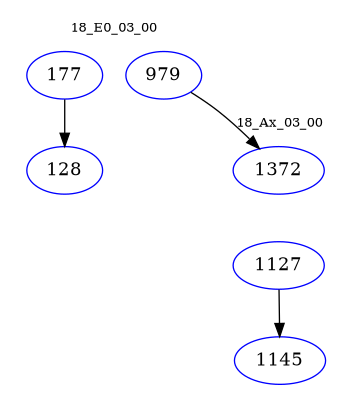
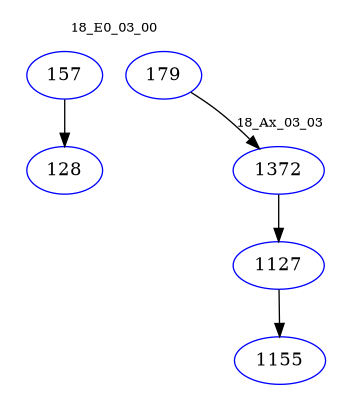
node "177": label "177" -> "157"
node "979": label "979" -> "179"
cluster "18_Ax_03_00": label "18_Ax_03_00" -> "18_Ax_03_03"
edge "1372" -> "1127": added
node "1145": label "1145" -> "1155"
